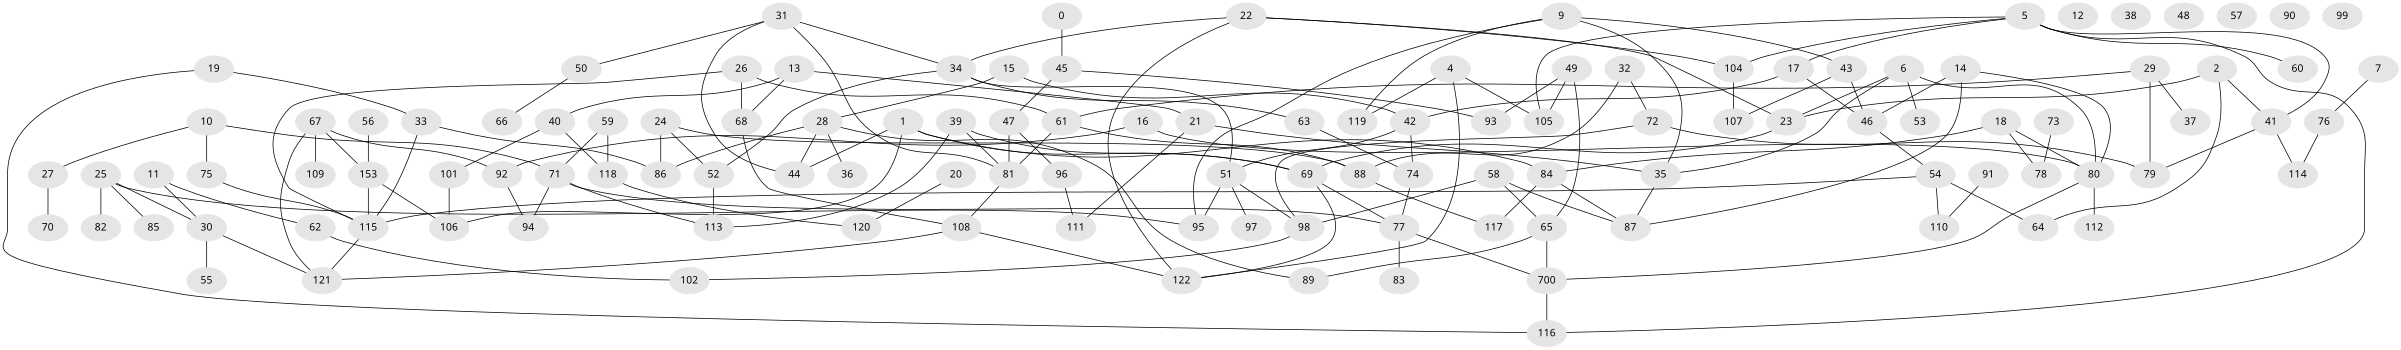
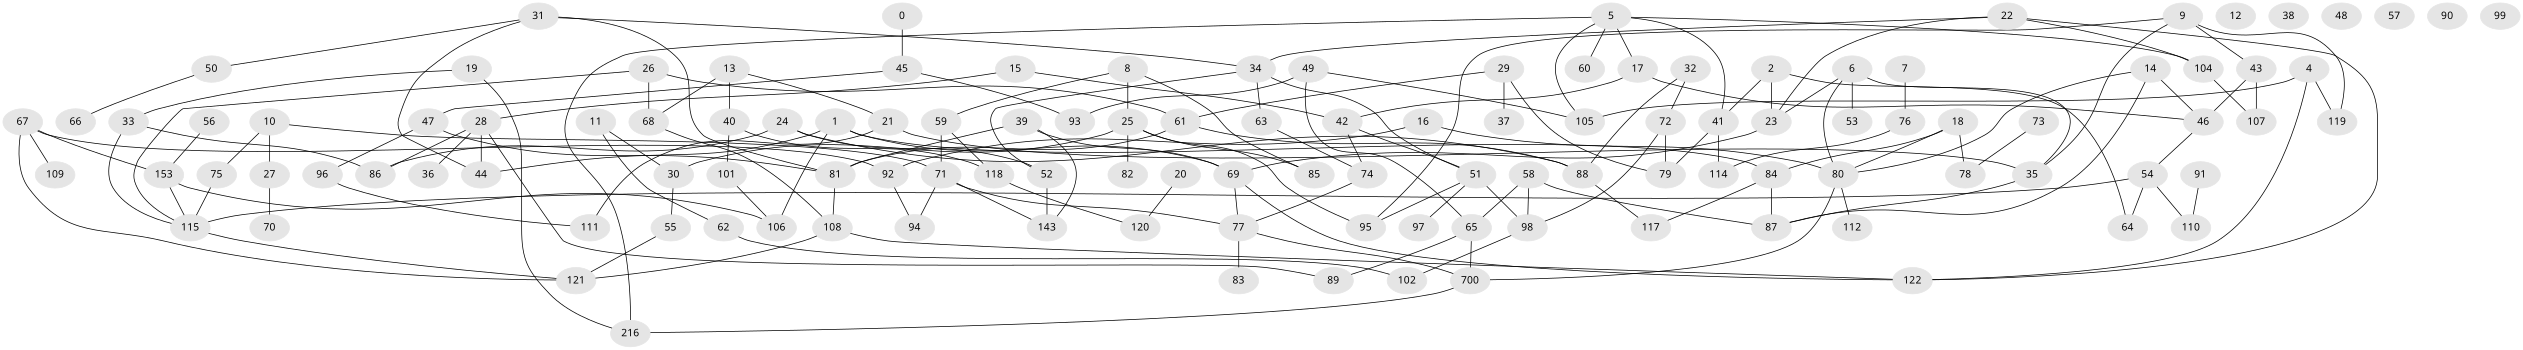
node "8": added
node "113": label "113" -> "143"
edge "30" -- "121": now "55" -- "121"
node "116": label "116" -> "216"
